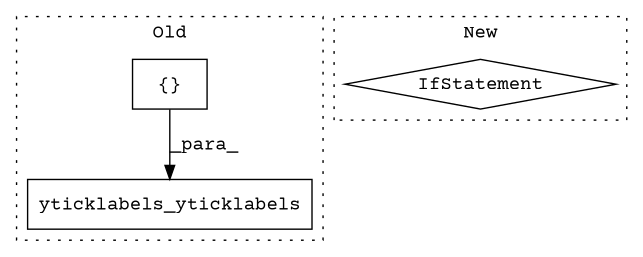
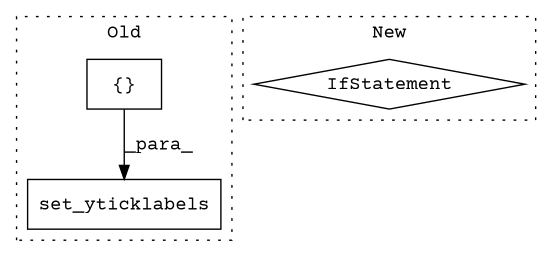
node "yticklabels_yticklabels": label "yticklabels_yticklabels" -> "set_yticklabels"
